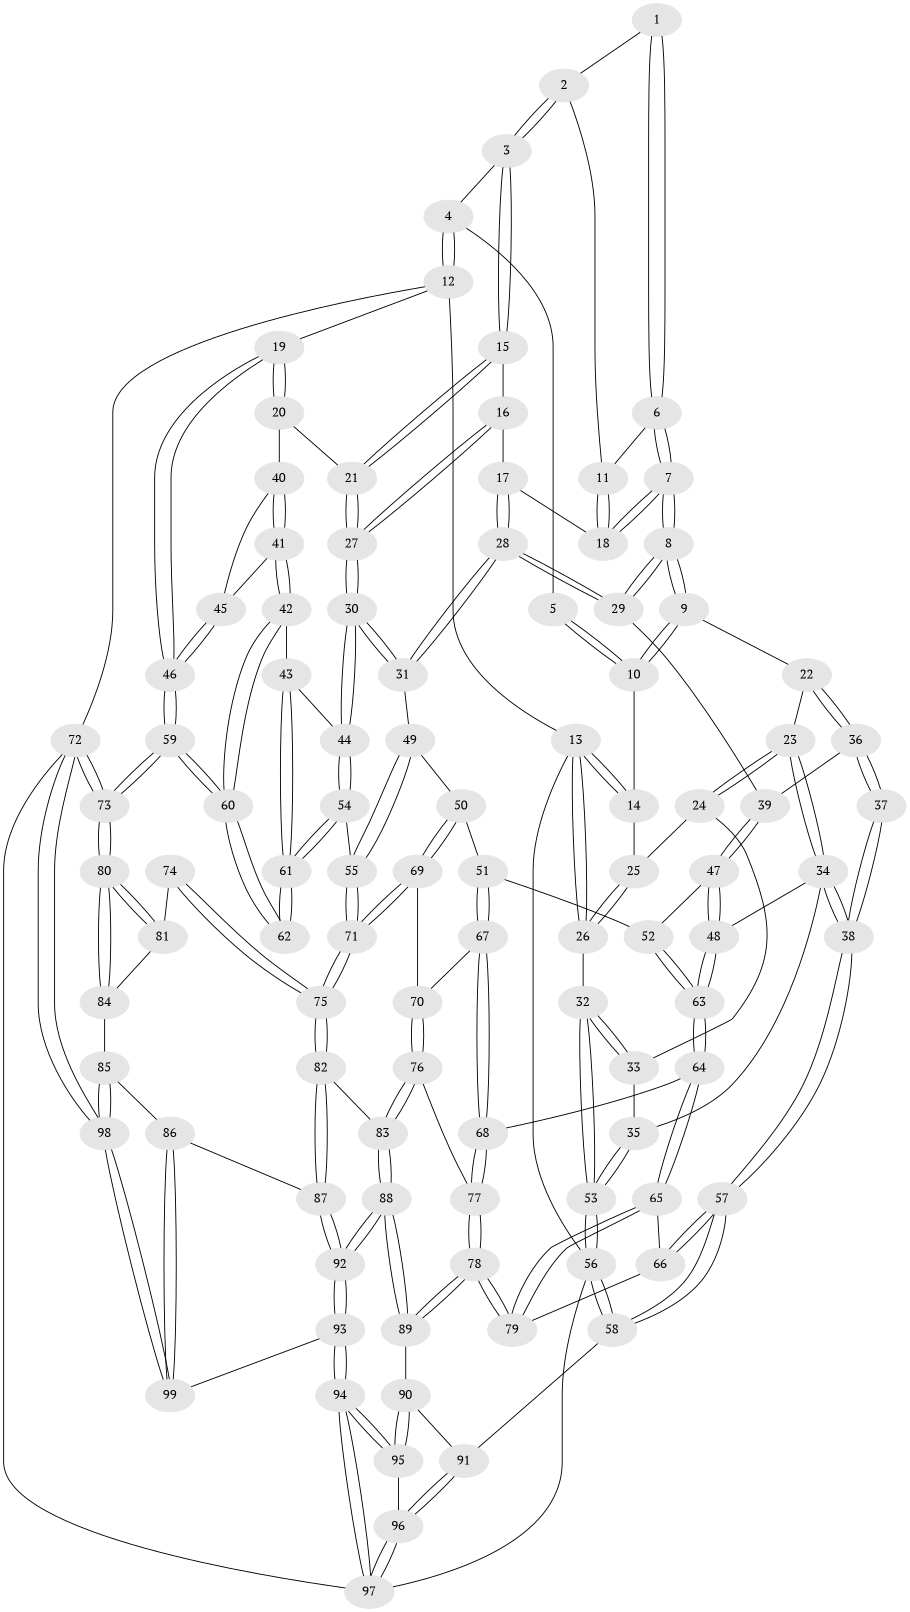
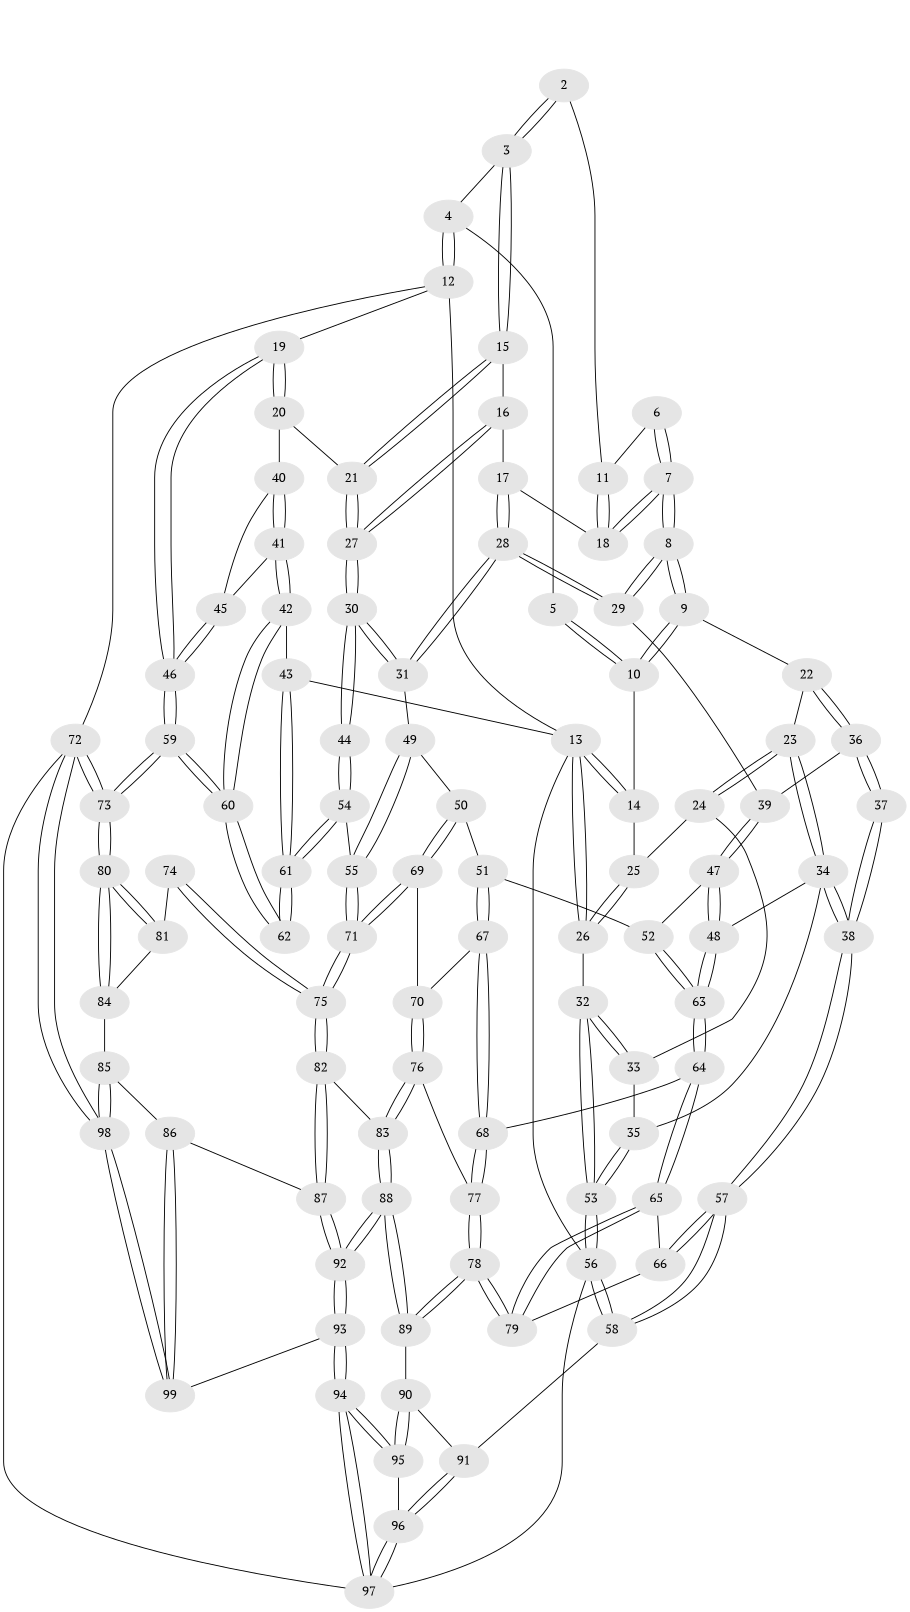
node "1": removed
edge "43" -- "44": now "43" -- "13"
